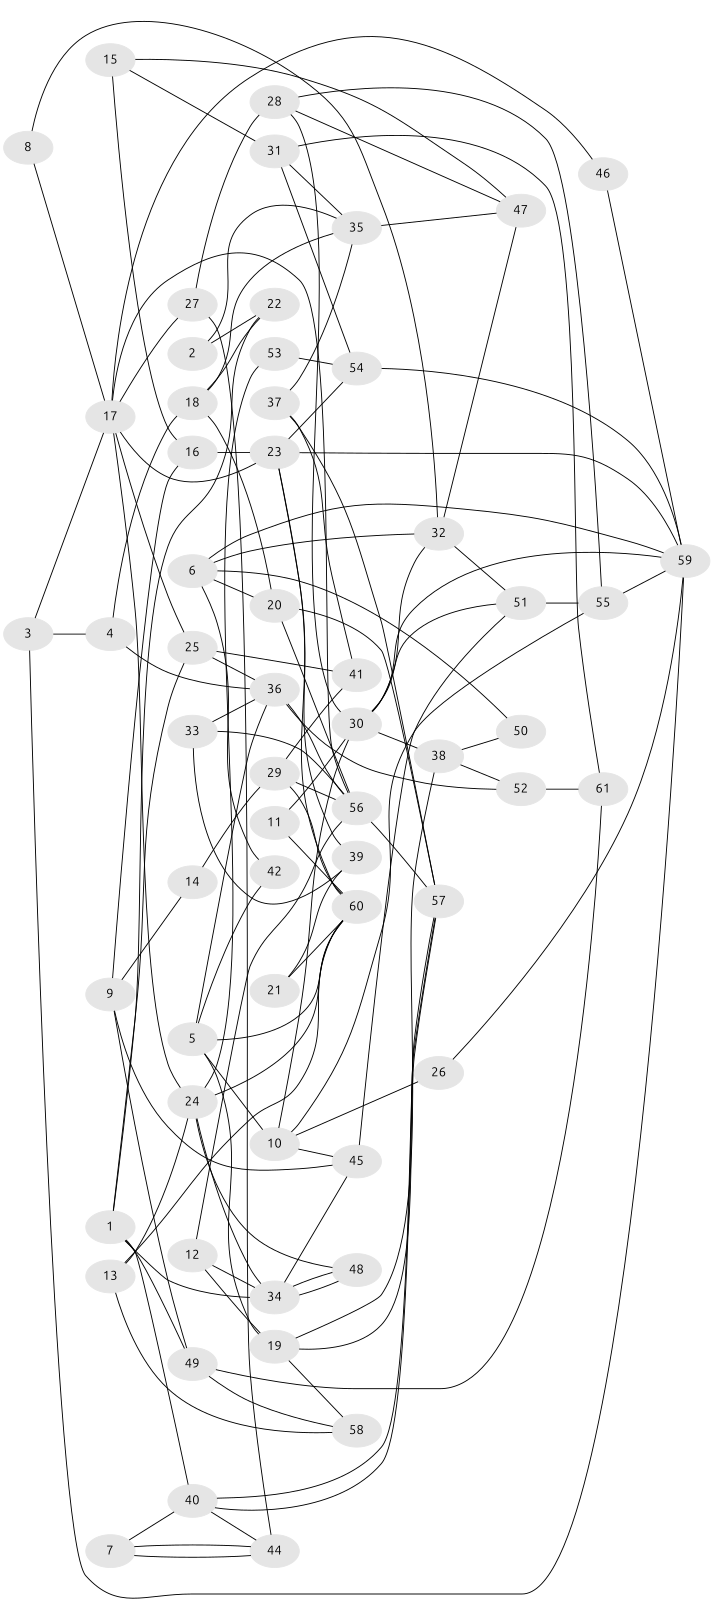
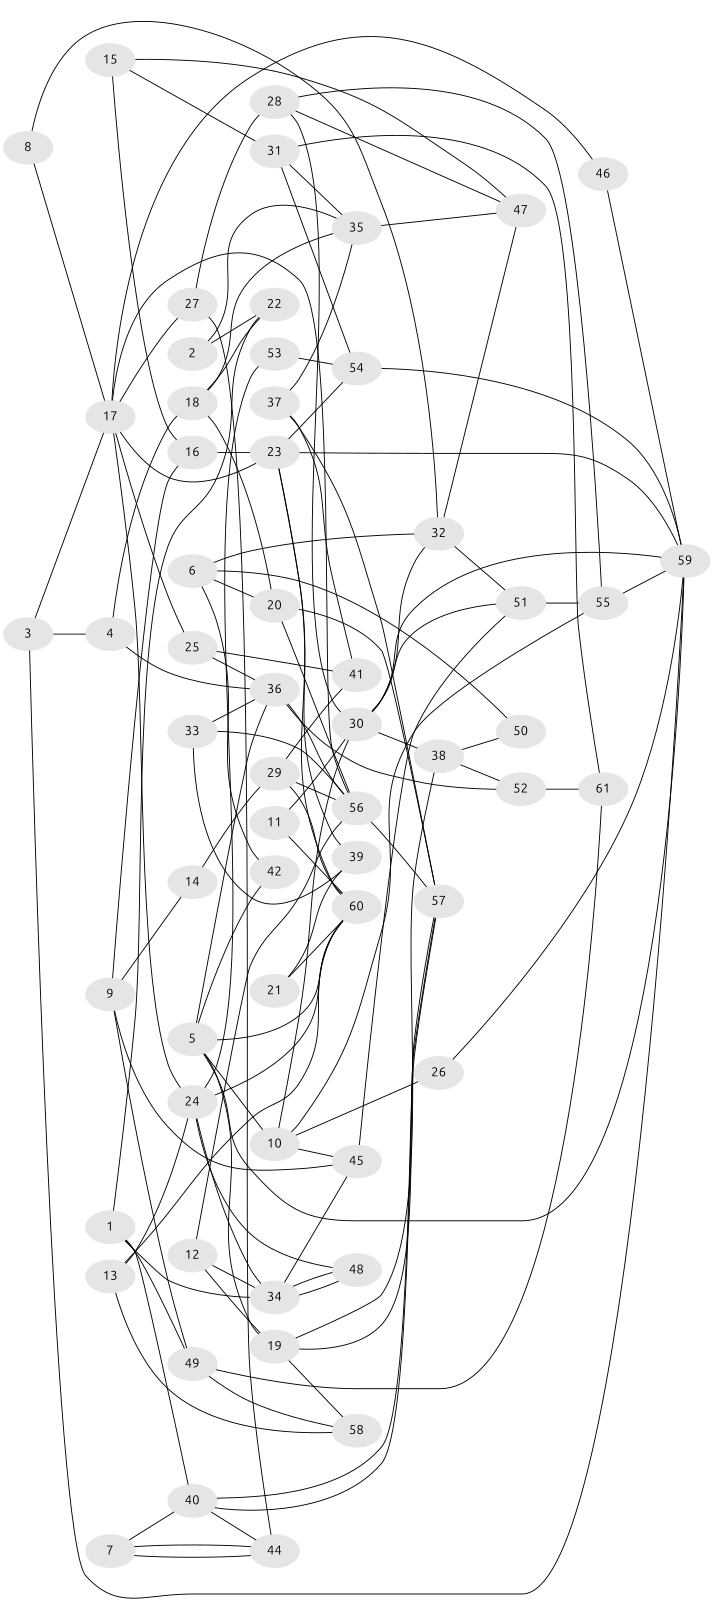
edge "59" -- "6": now "59" -- "5"
edge "25" -- "1": removed
